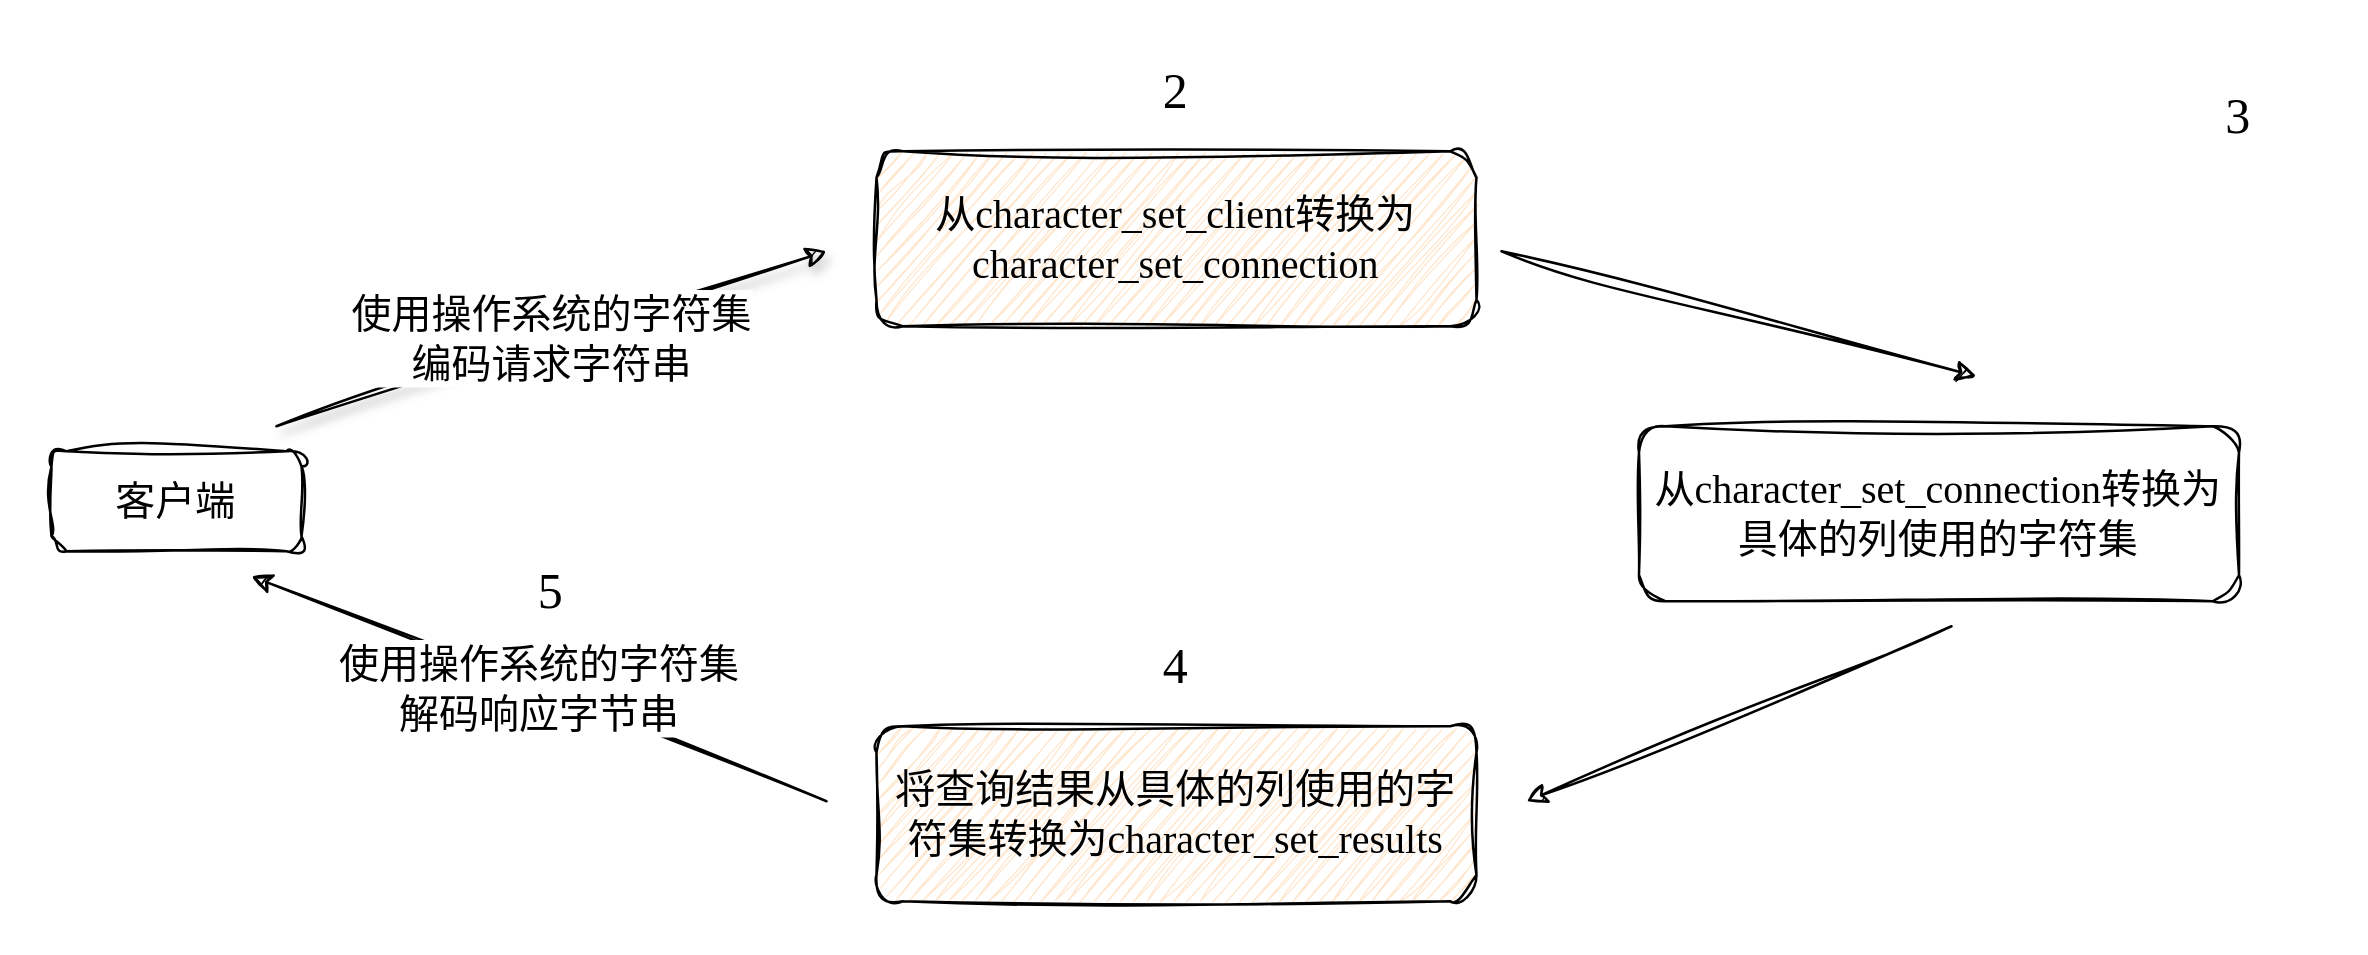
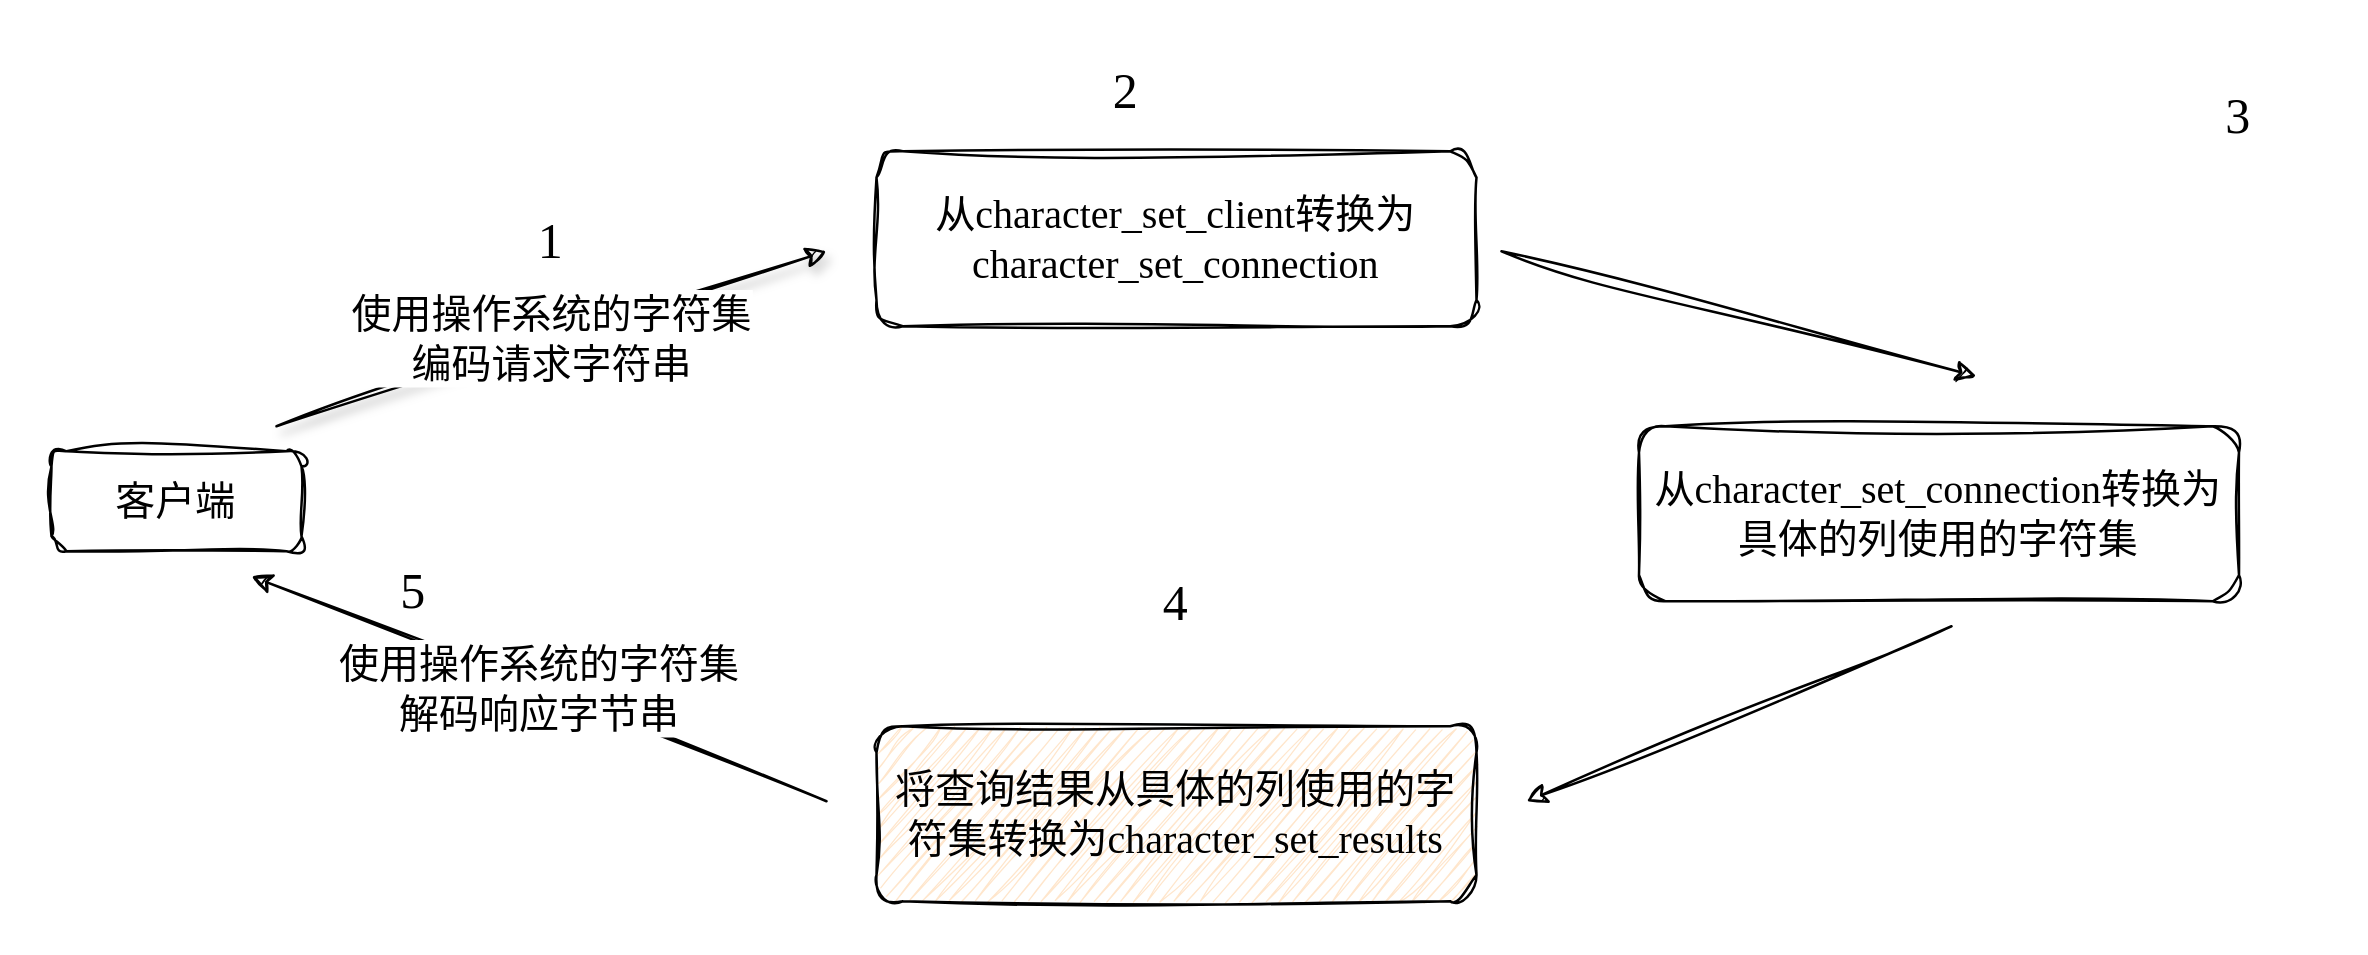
node "2": moved (1176, 89) -> (1126, 89)
node "1": added
node "从character_set_client转换为character_set_connection": fillcolor #ffe6cc -> #ffffff
node "5": moved (551, 589) -> (414, 589)
node "4": moved (1176, 664) -> (1176, 601)
